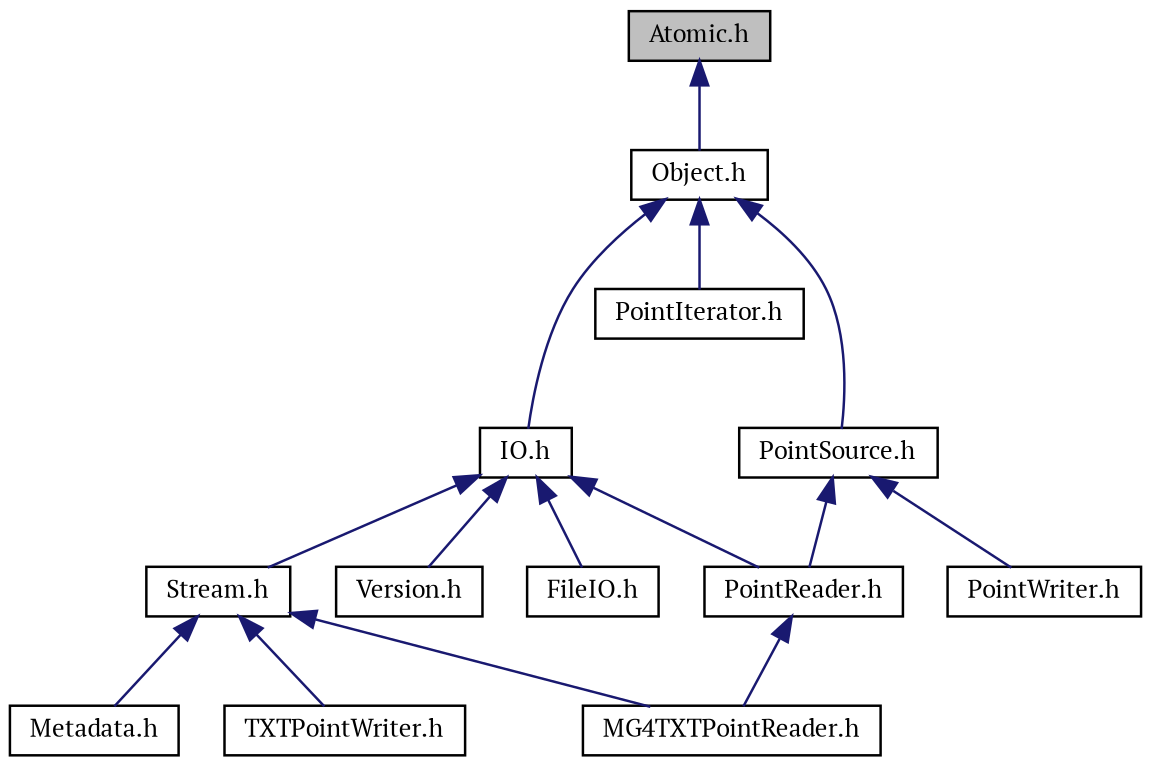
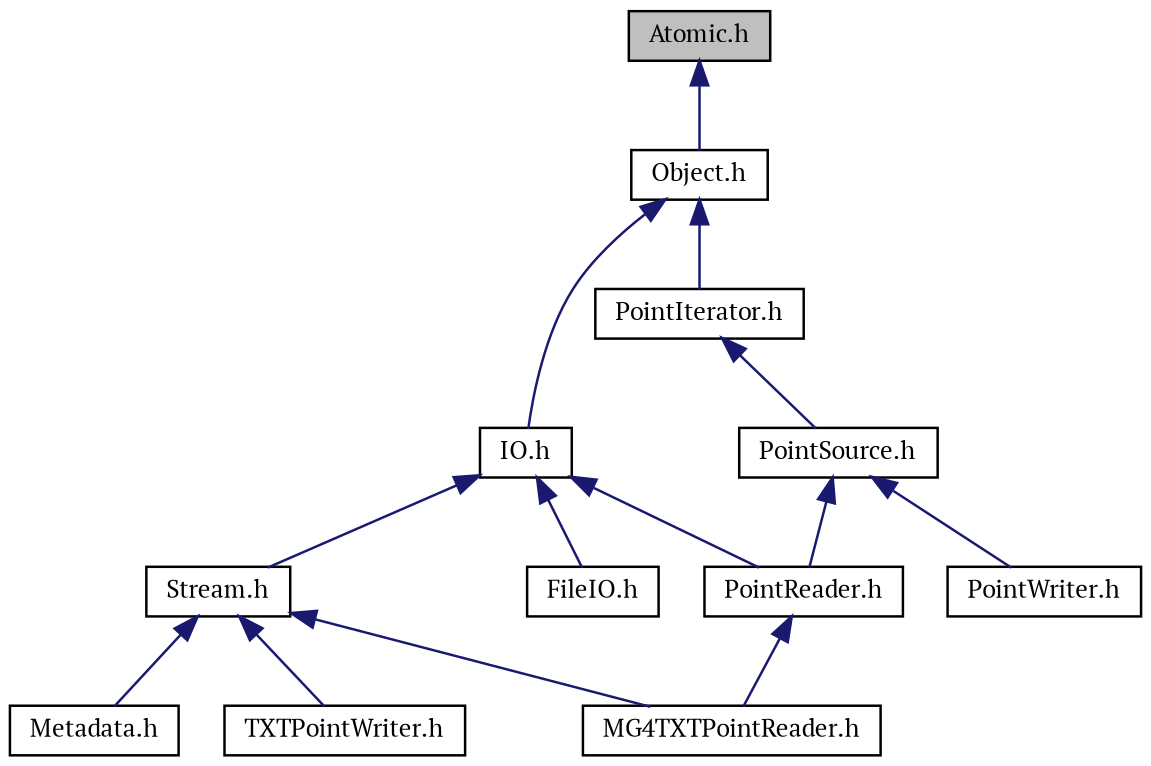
edge "PointSource.h" -> "Object.h": now "PointSource.h" -> "PointIterator.h"
node "Version.h": removed
